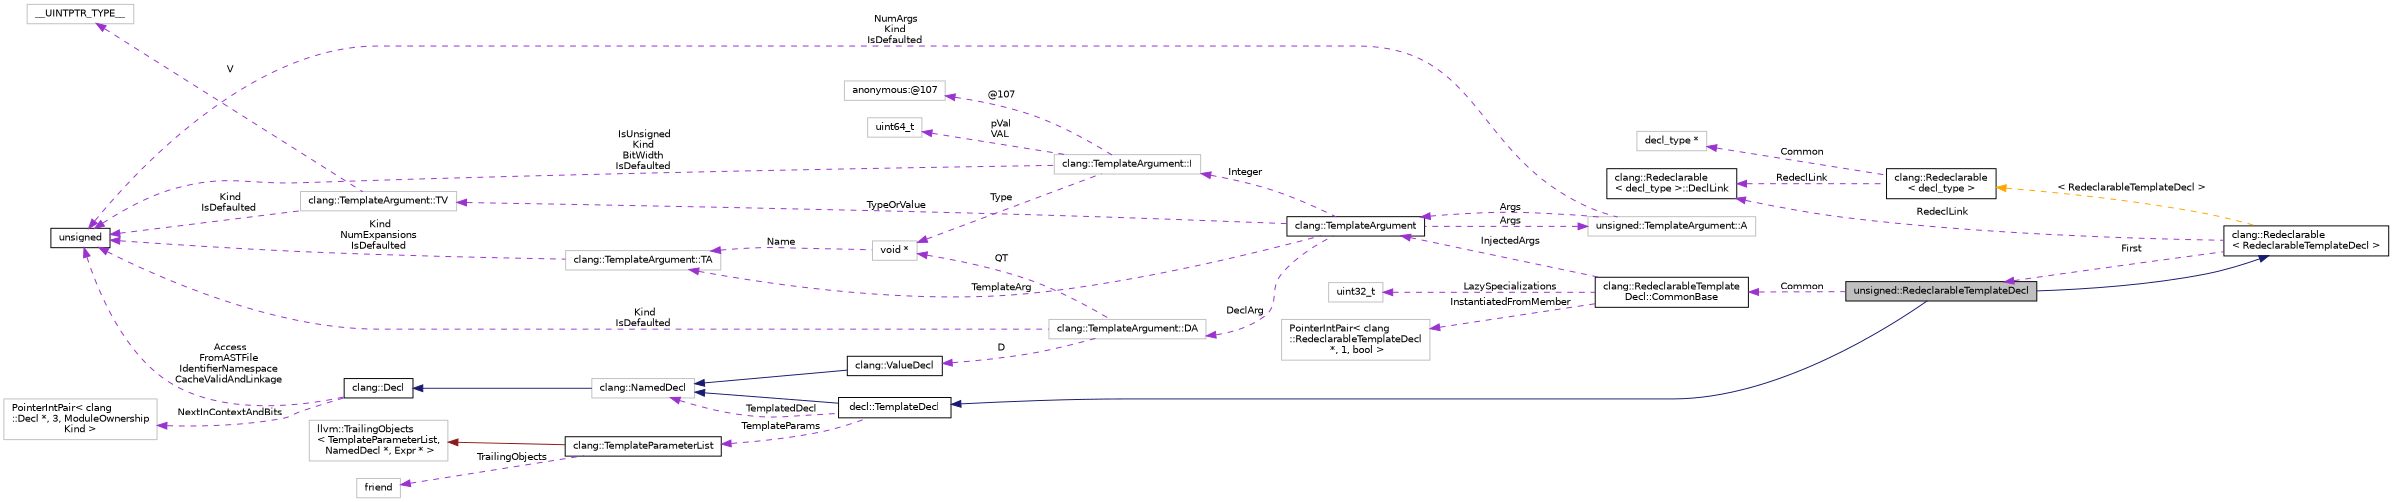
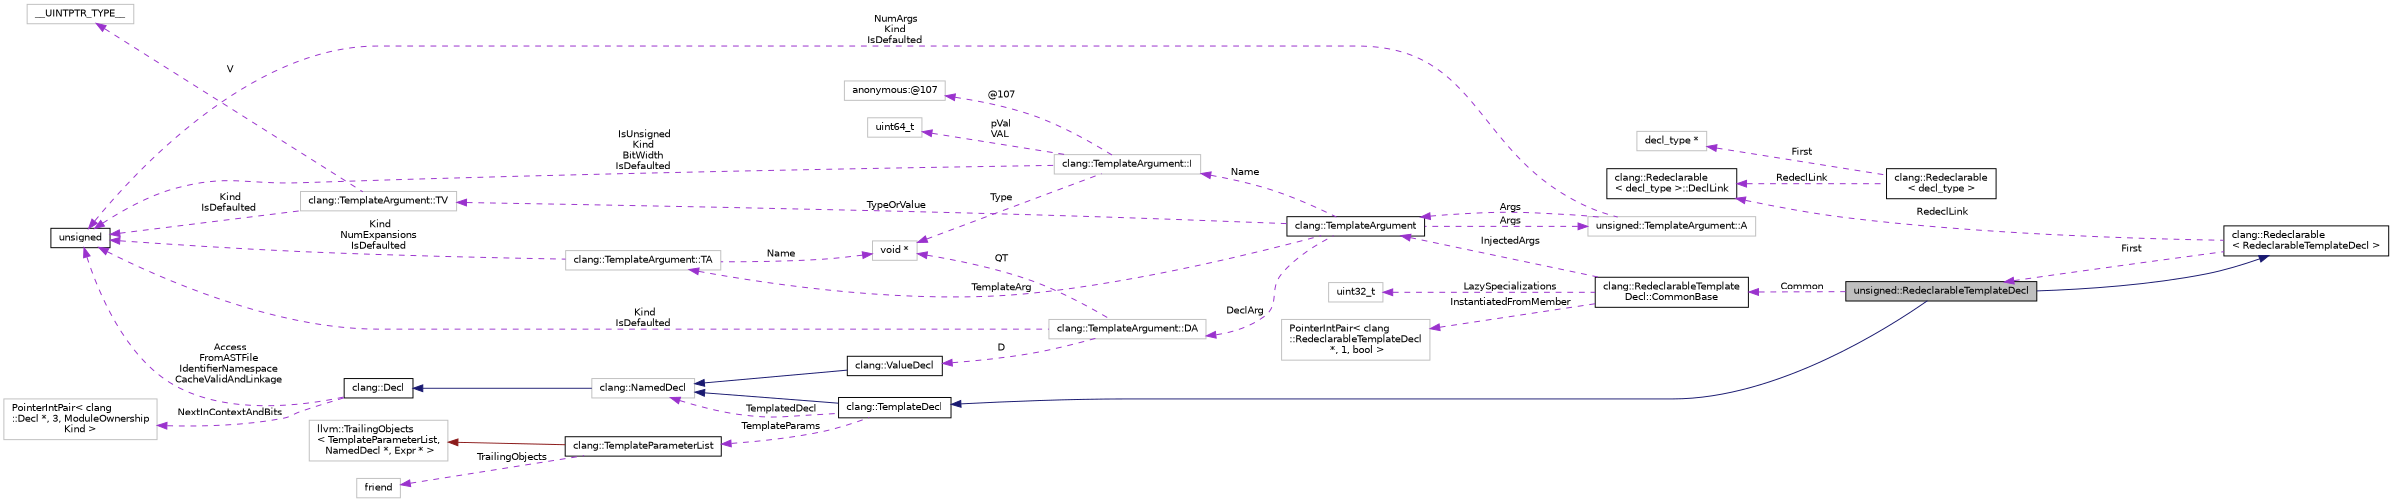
edge "clang::Redeclarable < decl_type >" -> "decl_type *": label " Common" -> " First"
edge "clang::TemplateArgument" -> "clang::TemplateArgument::I": label " Integer" -> " Name"
edge "clang::Redeclarable < RedeclarableTemplateDecl >" -> "clang::Redeclarable < decl_type >": removed, label "< RedeclarableTemplateDecl >"
edge "void *" -> "clang::TemplateArgument::TA": reversed
node "decl::TemplateDecl": label "decl::TemplateDecl" -> "clang::TemplateDecl"
